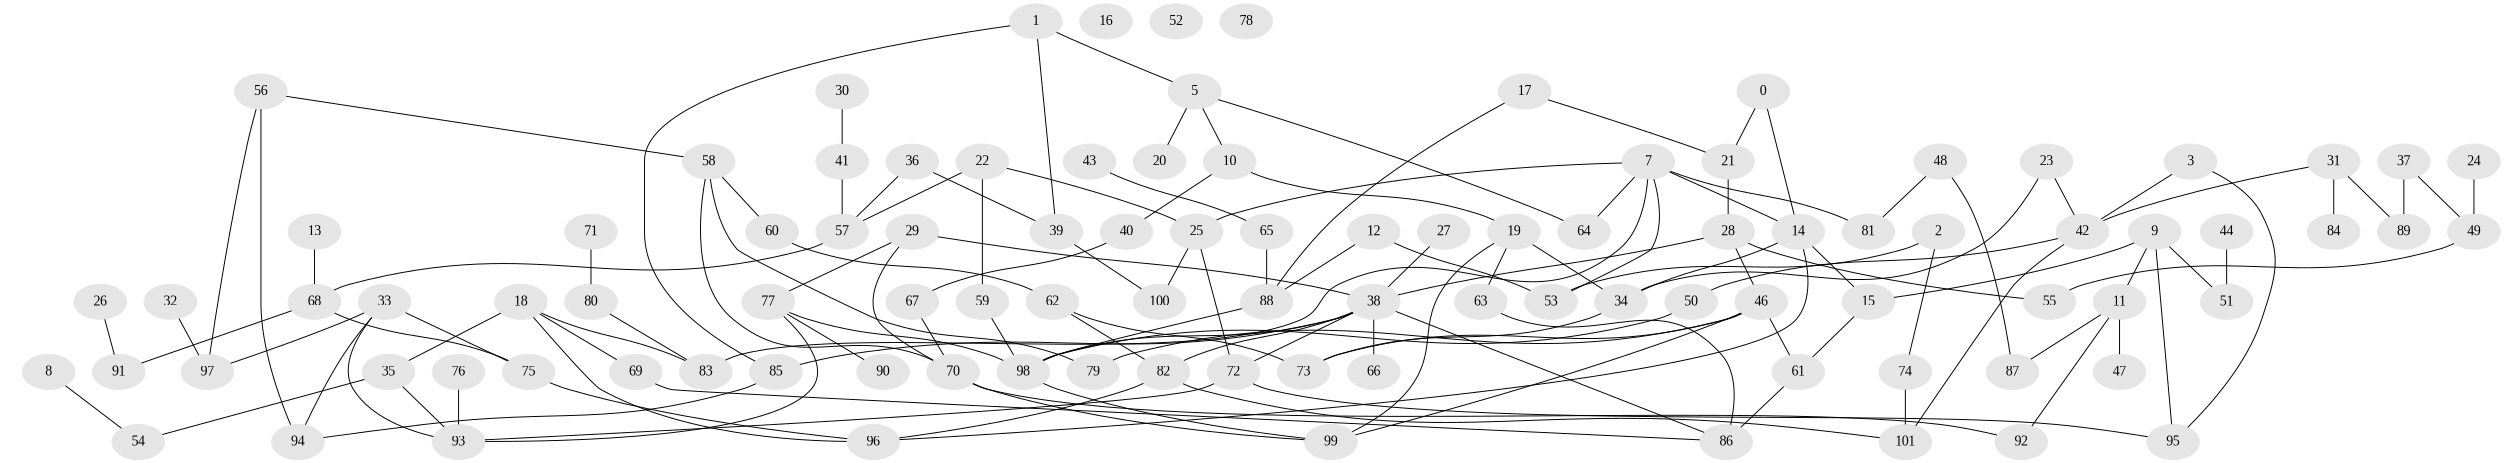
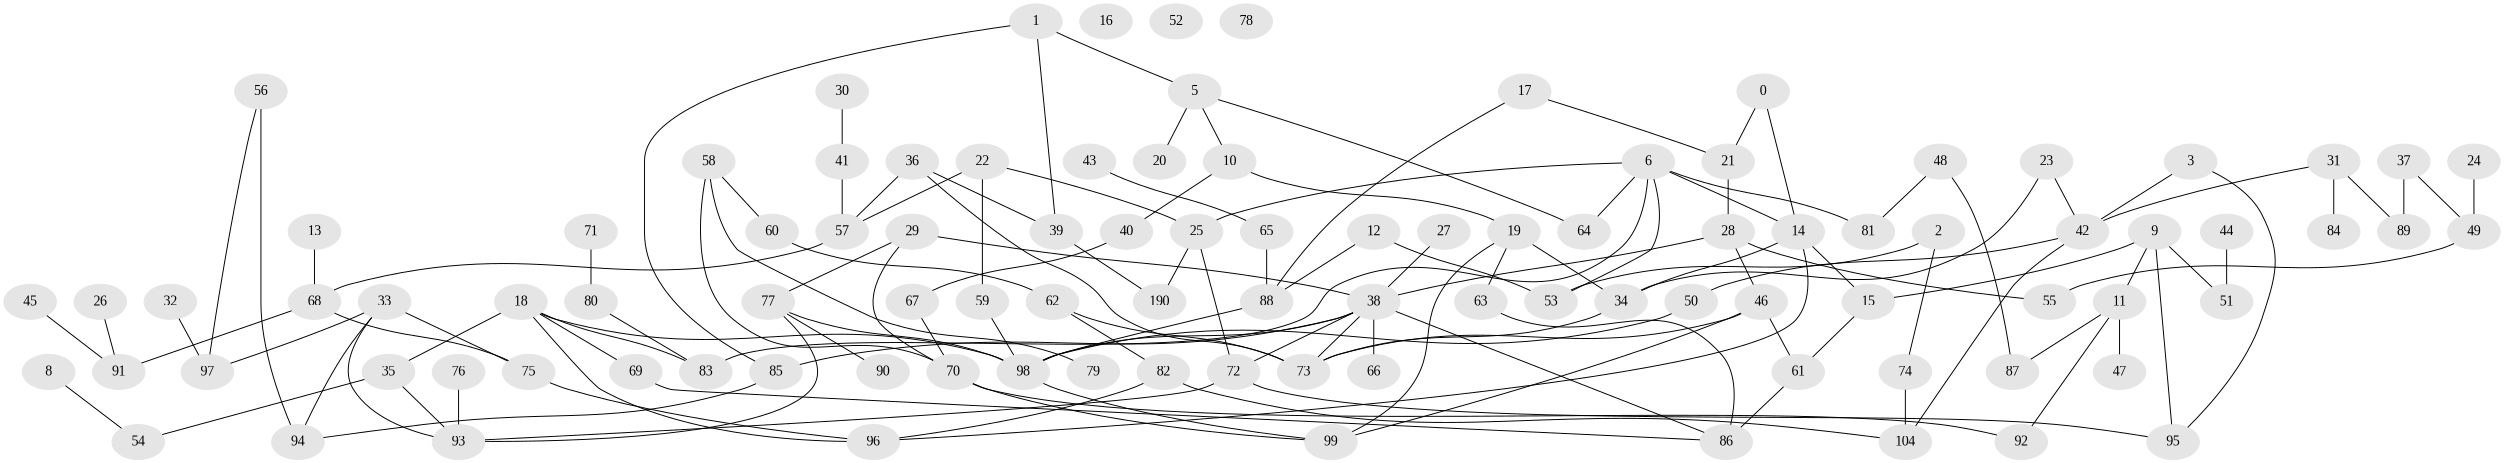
edge "56" -- "58": removed
node "7": label "7" -> "6"
edge "36" -- "73": added
node "45": added
node "100": label "100" -> "190"
edge "18" -- "98": added
edge "38" -- "82": now "38" -- "73"
edge "46" -- "79": removed
node "101": label "101" -> "104"
